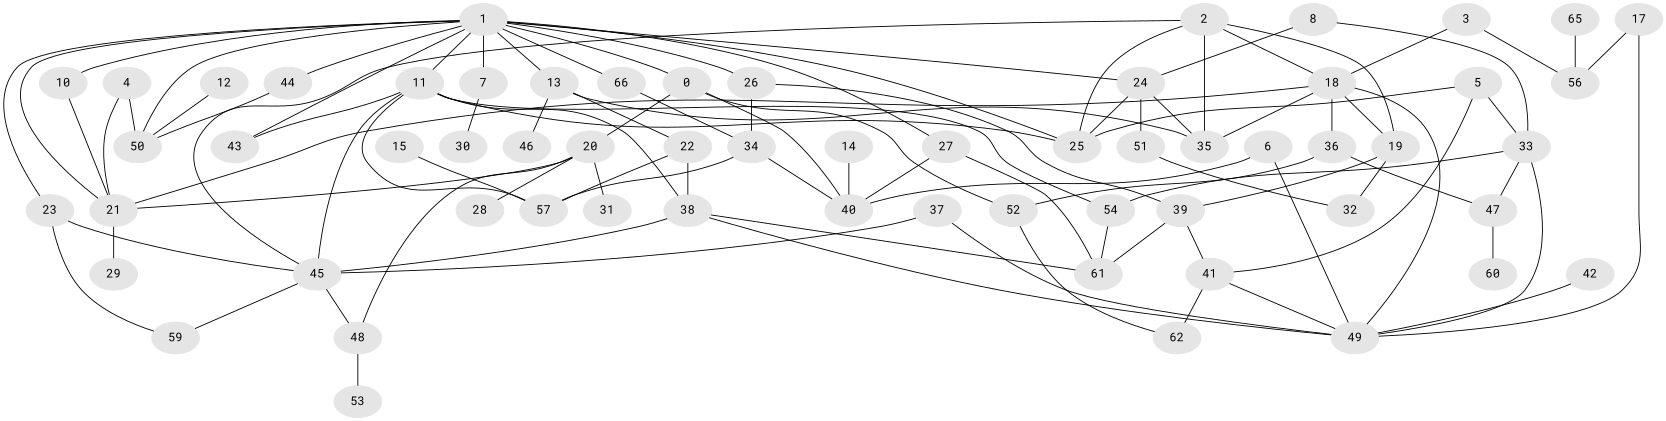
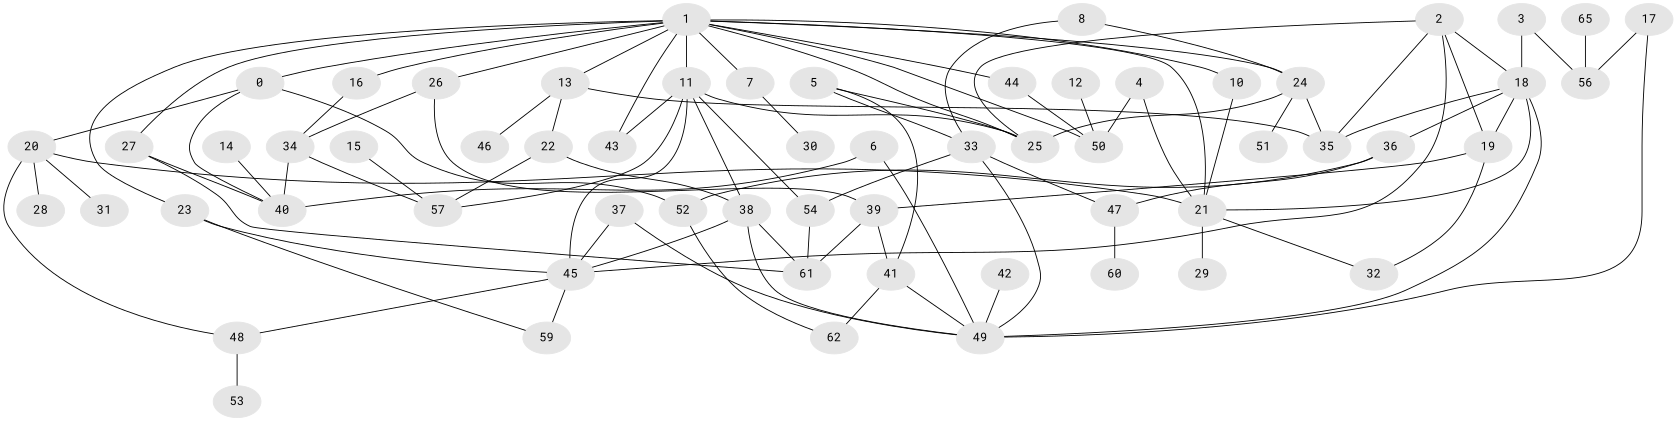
node "66": label "66" -> "16"
edge "51" -- "32": now "21" -- "32"
